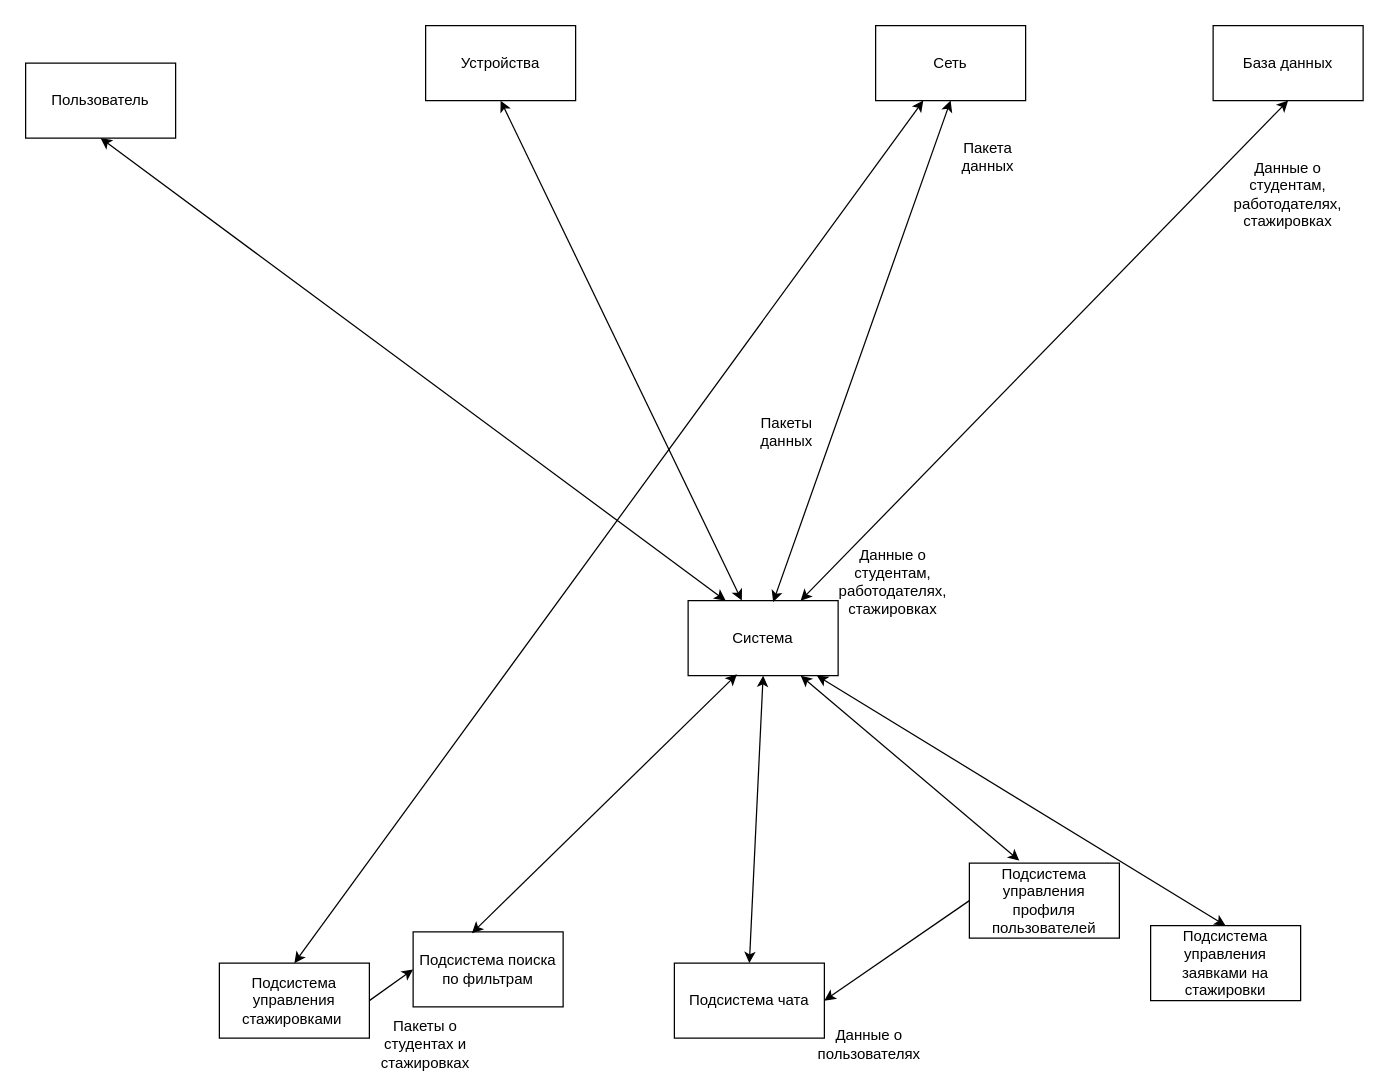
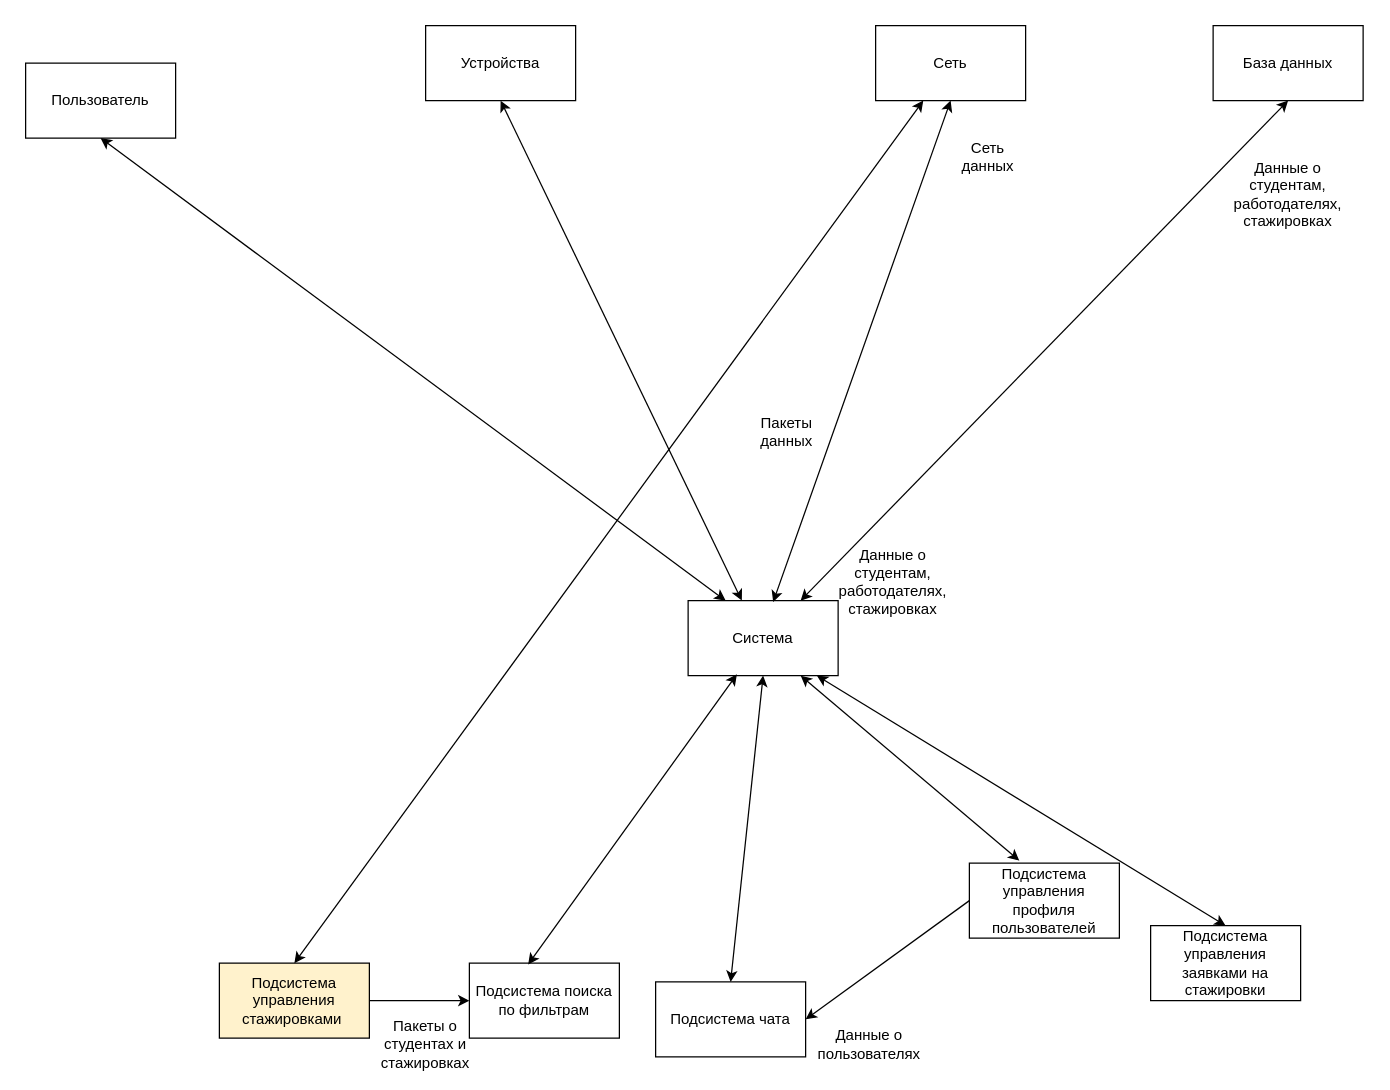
node "Пакета данных": label "Пакета данных" -> "Сеть данных"
node "Подсистема поиска по фильтрам": moved (488, 969) -> (544, 1001)
node "Подсистема управления стажировками": fillcolor #ffffff -> #fff2cc
node "Подсистема чата": moved (749, 1001) -> (731, 1019)
